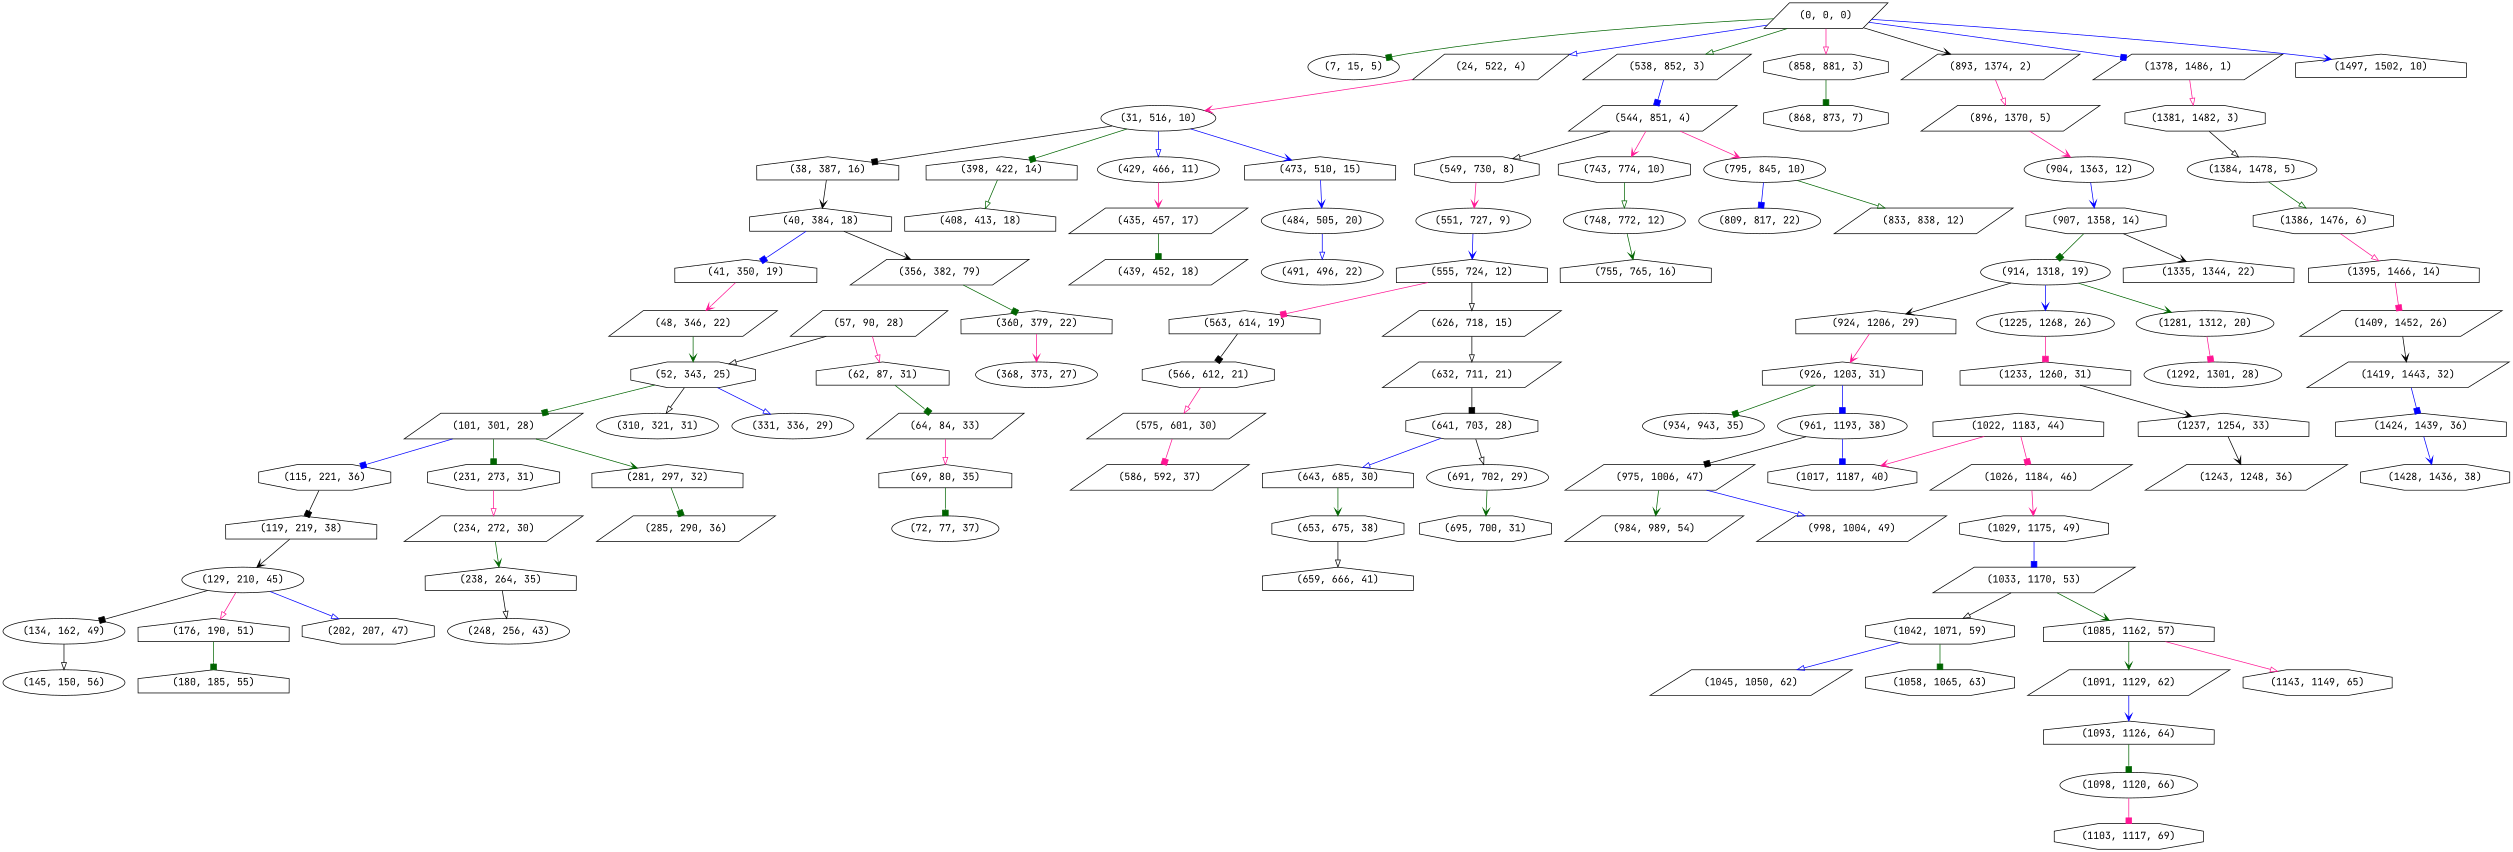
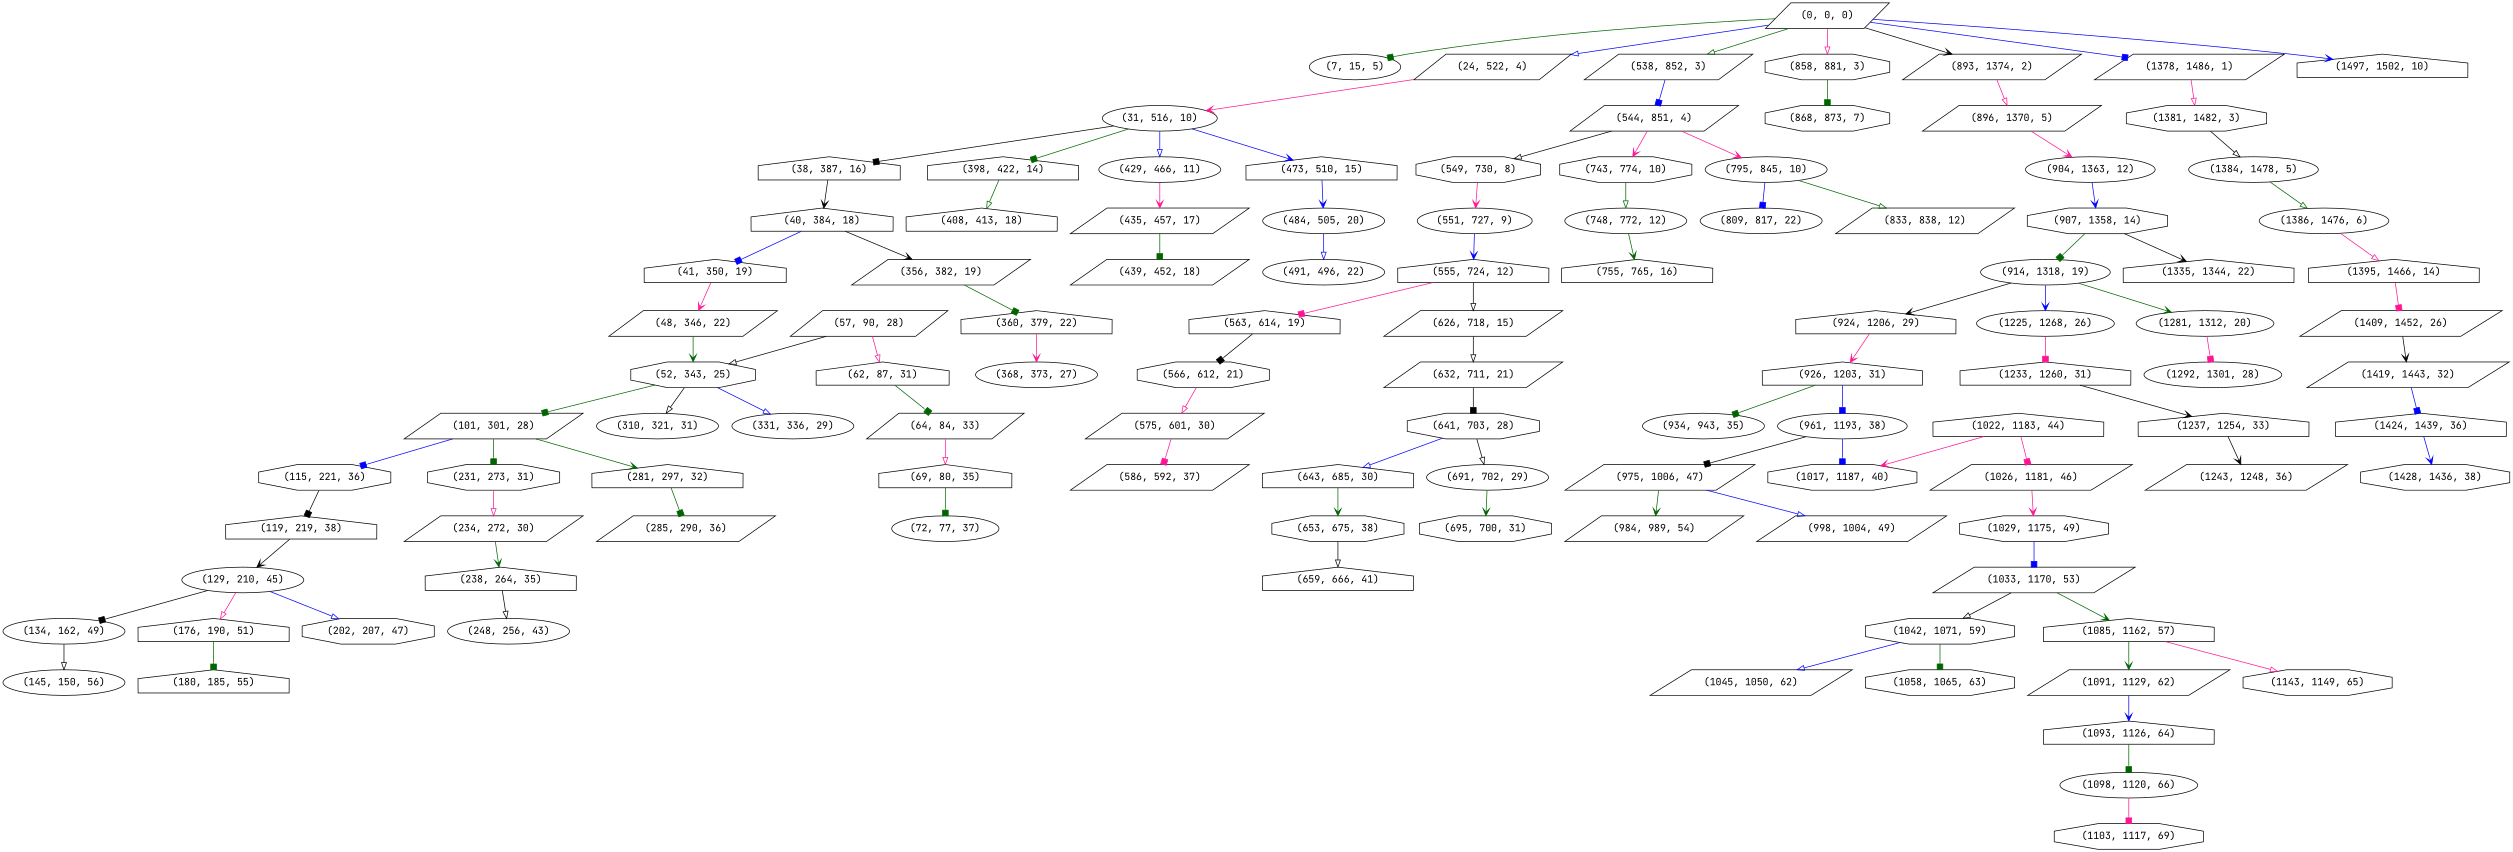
node "(1386, 1476, 6)": shape octagon -> ellipse
node "(356, 382, 79)": label "(356, 382, 79)" -> "(356, 382, 19)"
node "(1026, 1184, 46)": label "(1026, 1184, 46)" -> "(1026, 1181, 46)"
